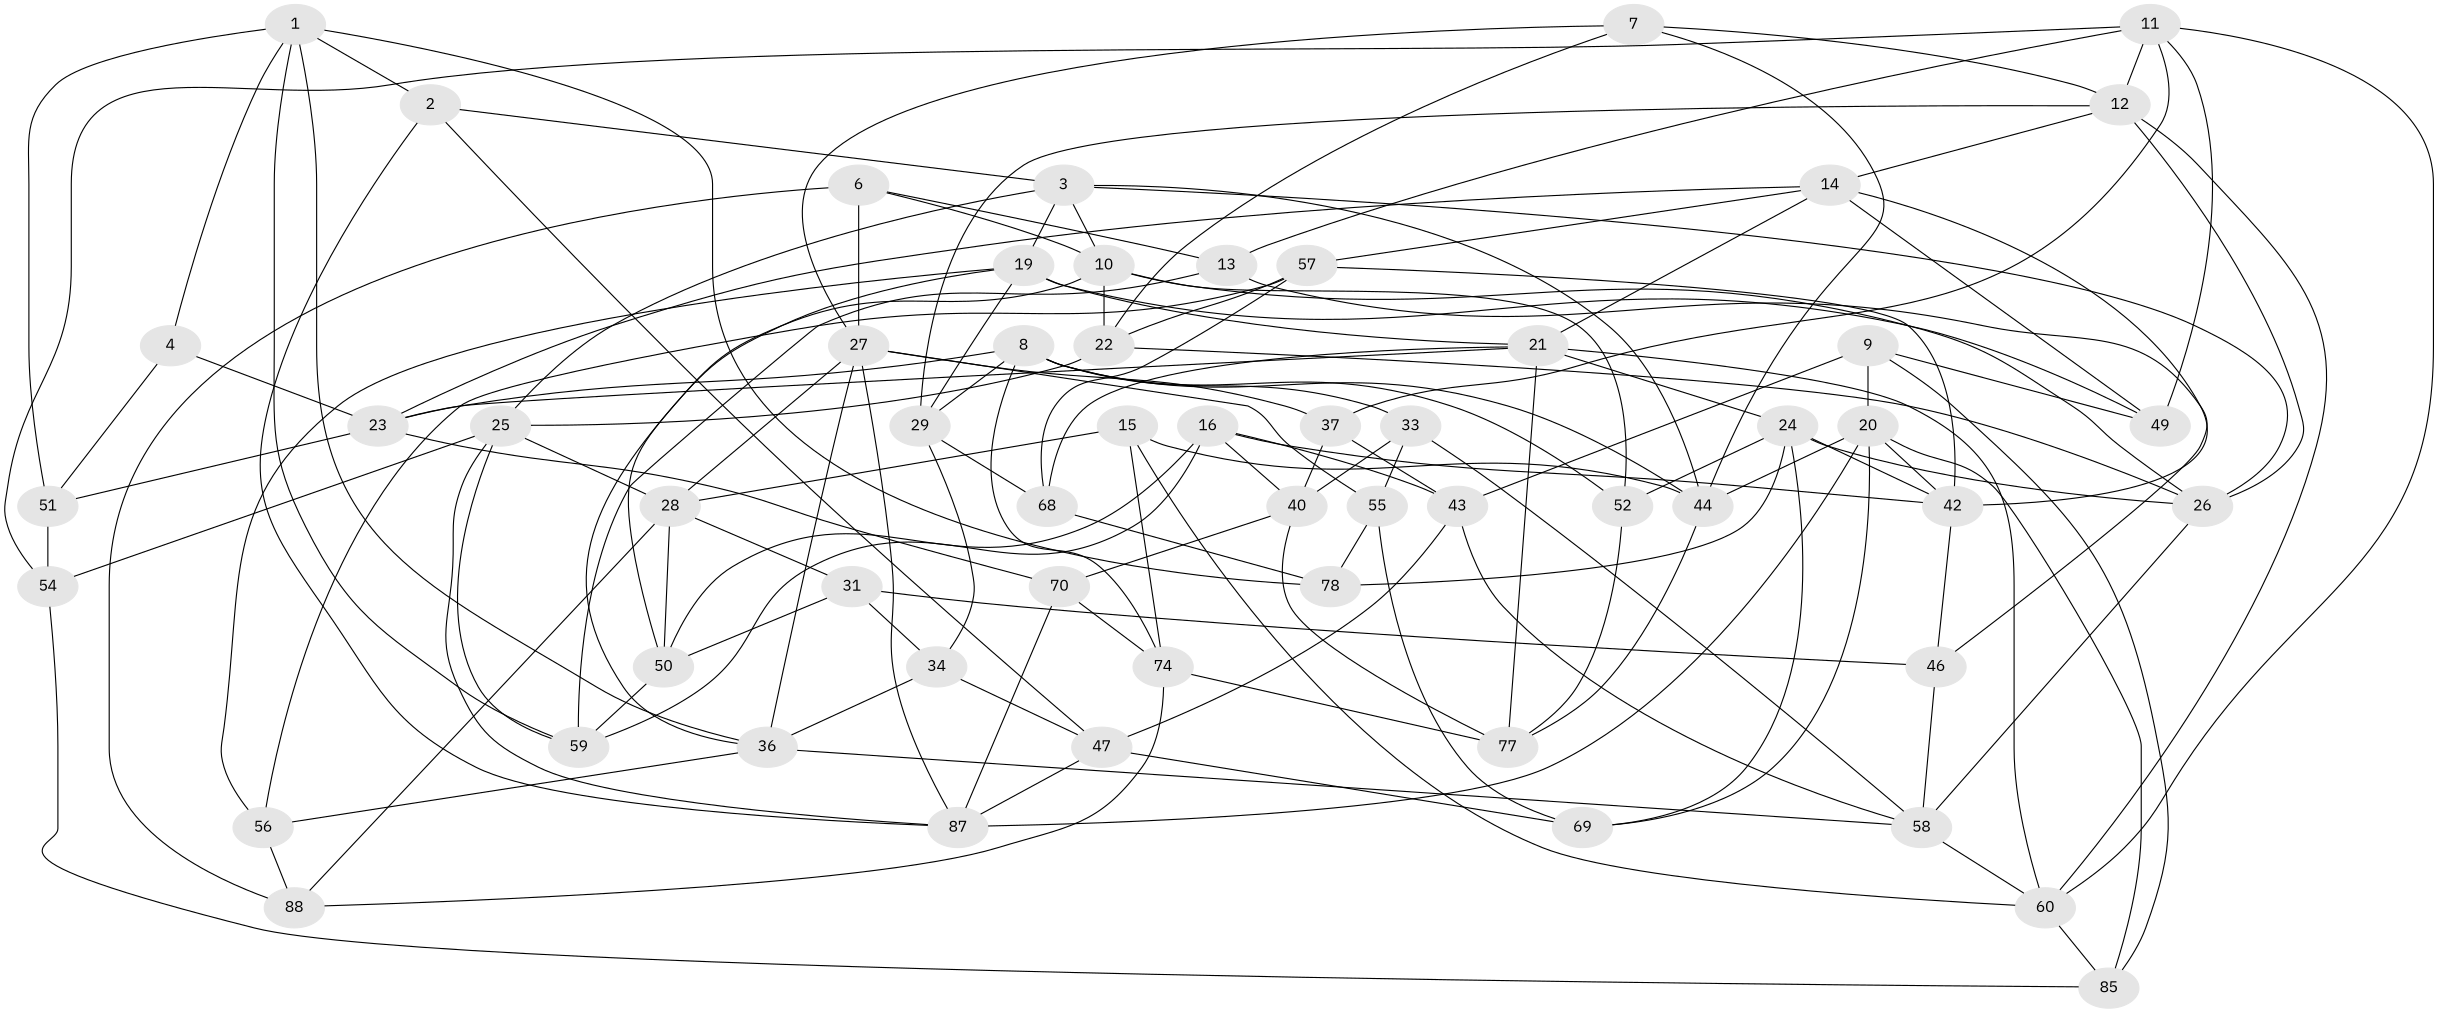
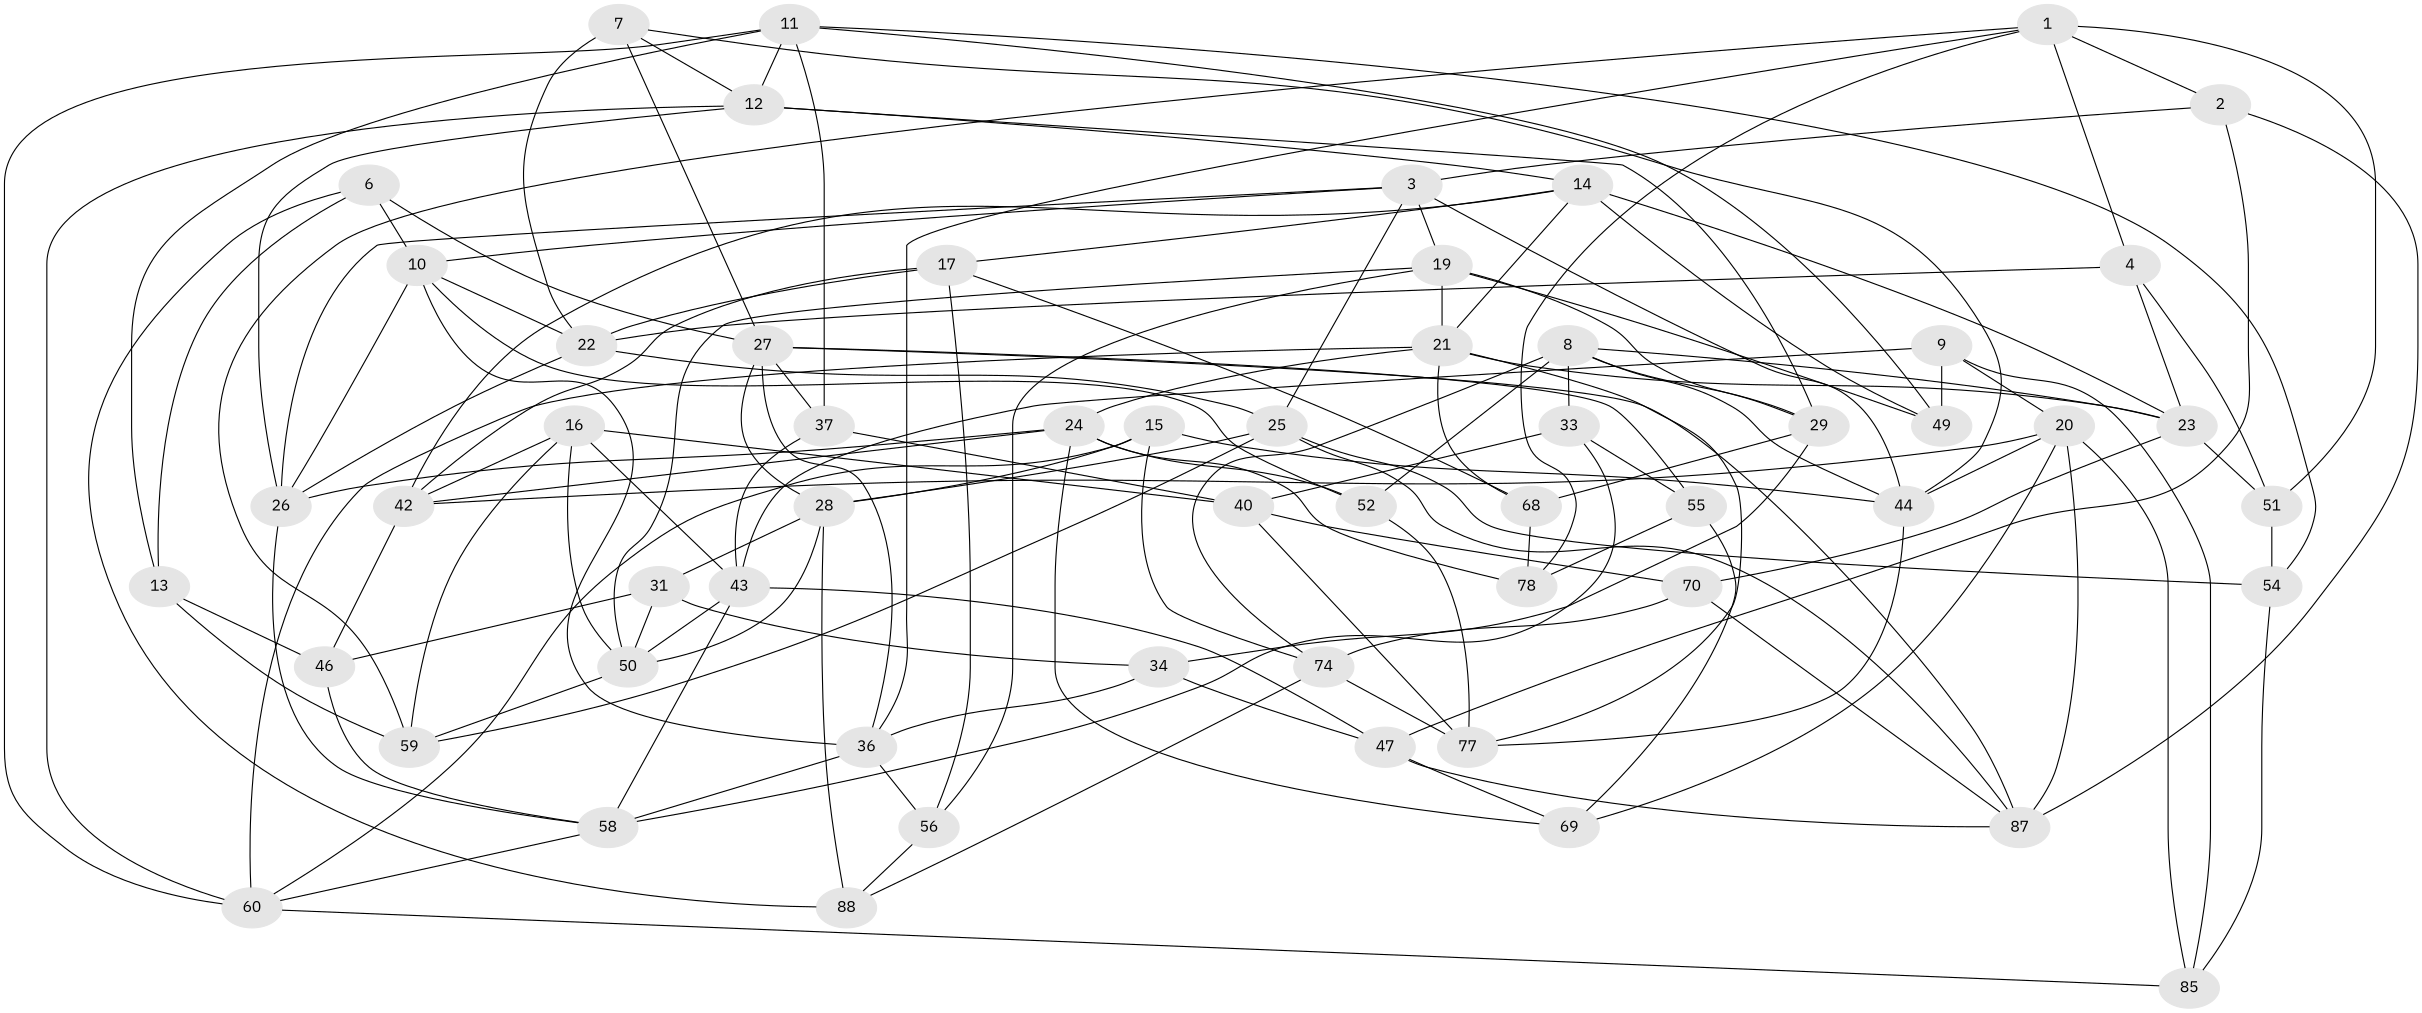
node "57": label "57" -> "17"
edge "4" -- "22": added
edge "43" -- "50": added
